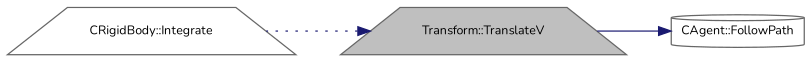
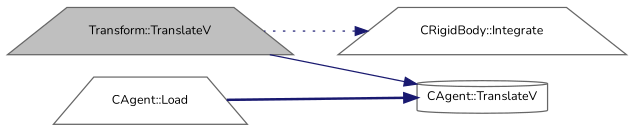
edge "CRigidBody::Integrate" -> "Transform::TranslateV": reversed
node "CAgent::FollowPath": label "CAgent::FollowPath" -> "CAgent::TranslateV"
node "CAgent::Load": added
